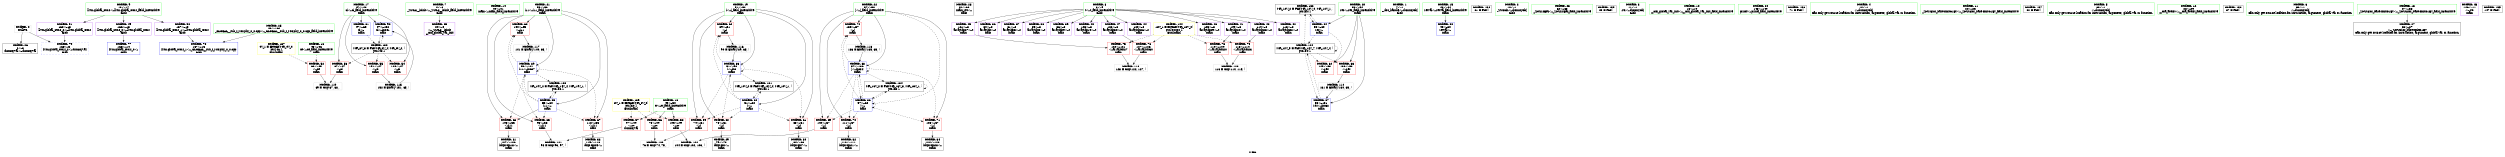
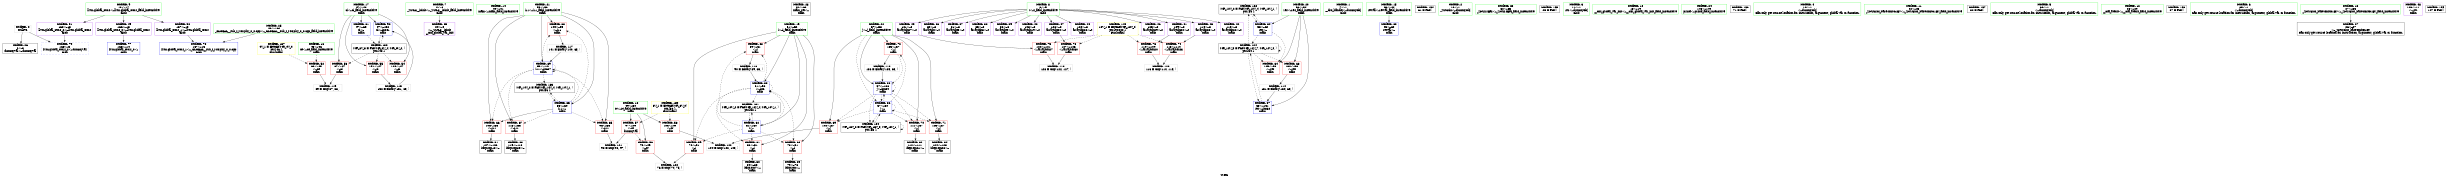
edge "NodeID: 88" -> "NodeID: 72": reversed
edge "NodeID: 139" -> "NodeID: 56": now "NodeID: 57" -> "NodeID: 56"
